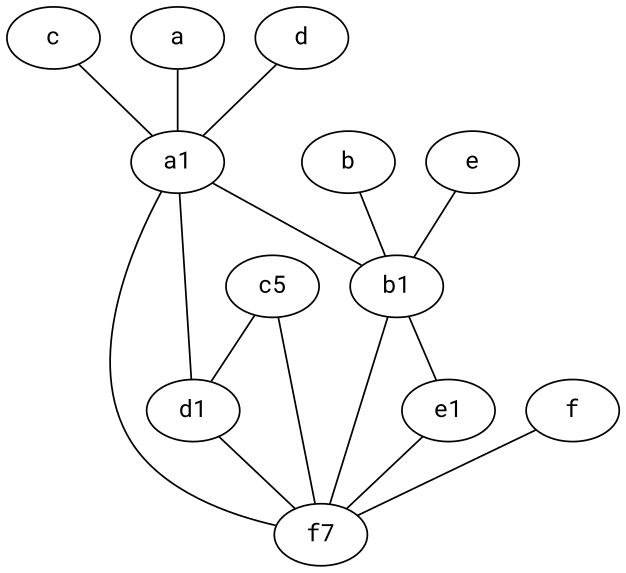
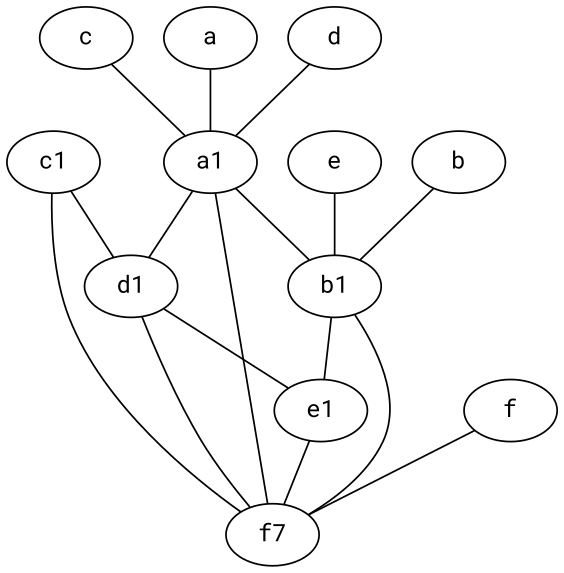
node "c5": label "c5" -> "c1"
edge "d1" -- "e1": added
